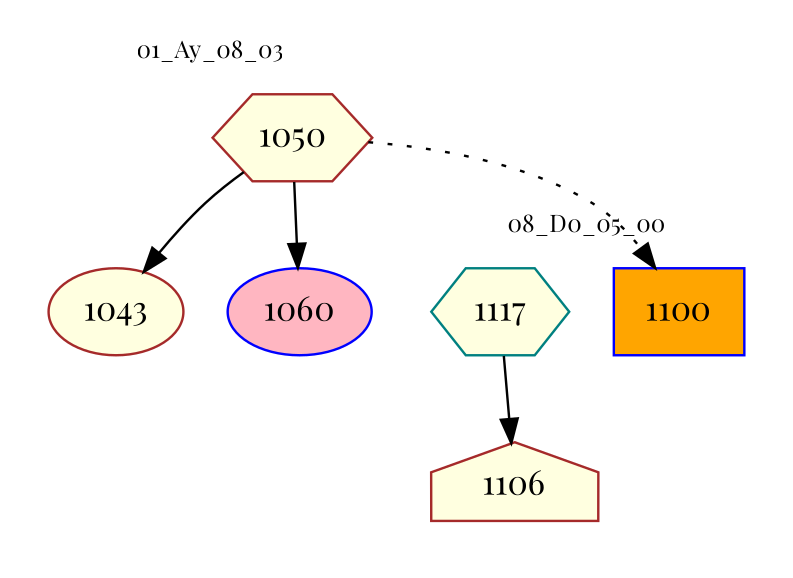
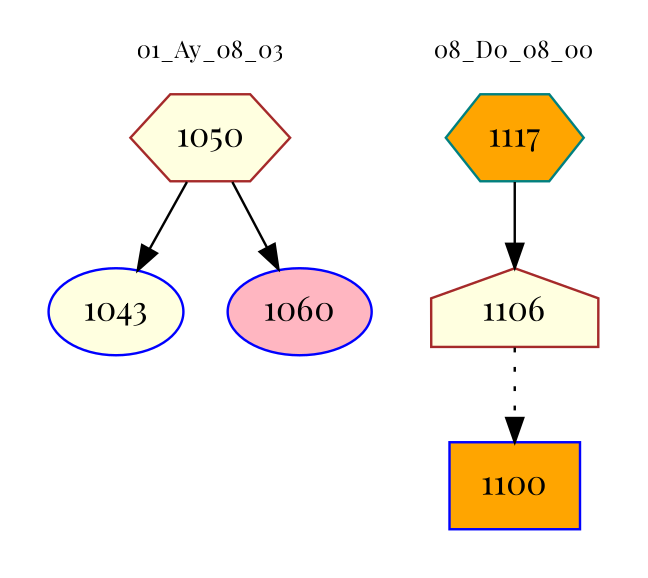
edge "1050" -> "1100": now "1106" -> "1100"
cluster "08_D0_05_00": label "08_D0_05_00" -> "08_D0_08_00"
node "1043": color brown -> blue
node "1117": fillcolor lightyellow -> orange
